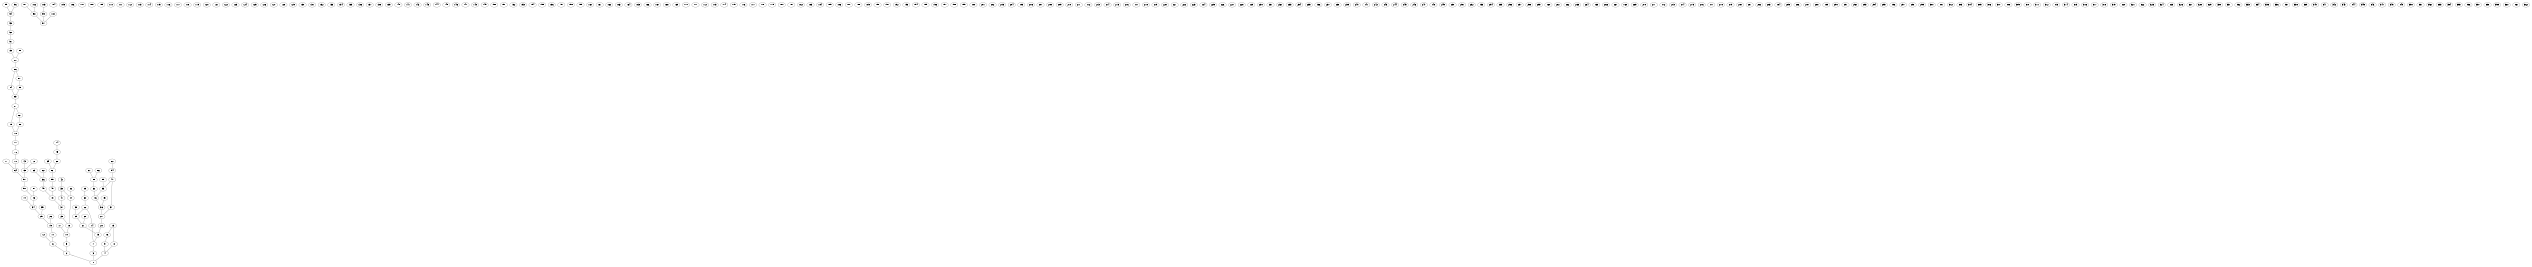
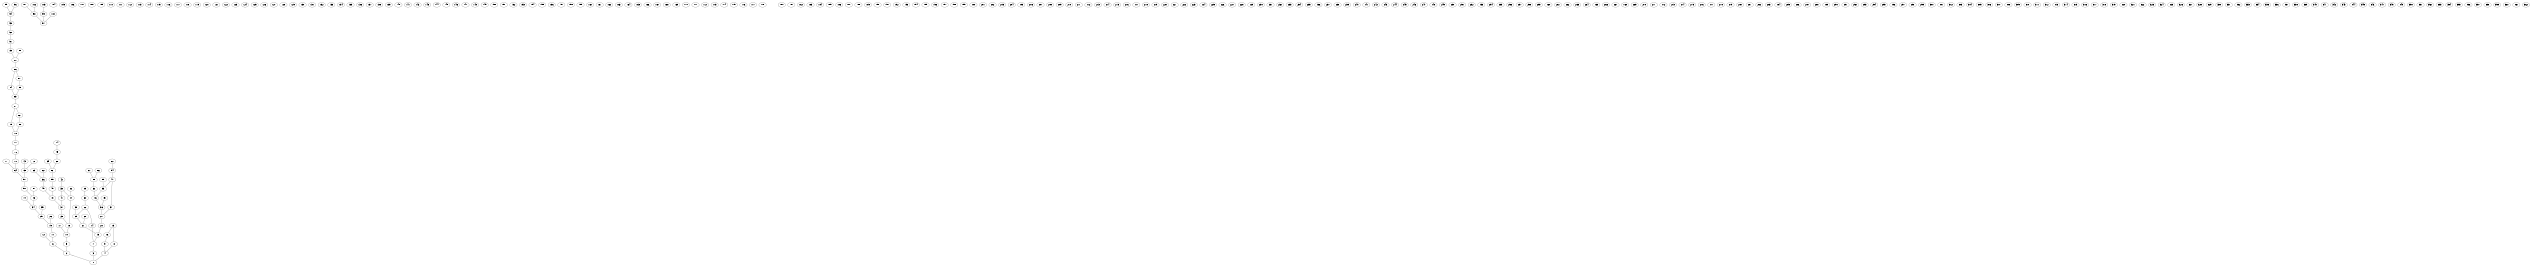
node "179": removed
